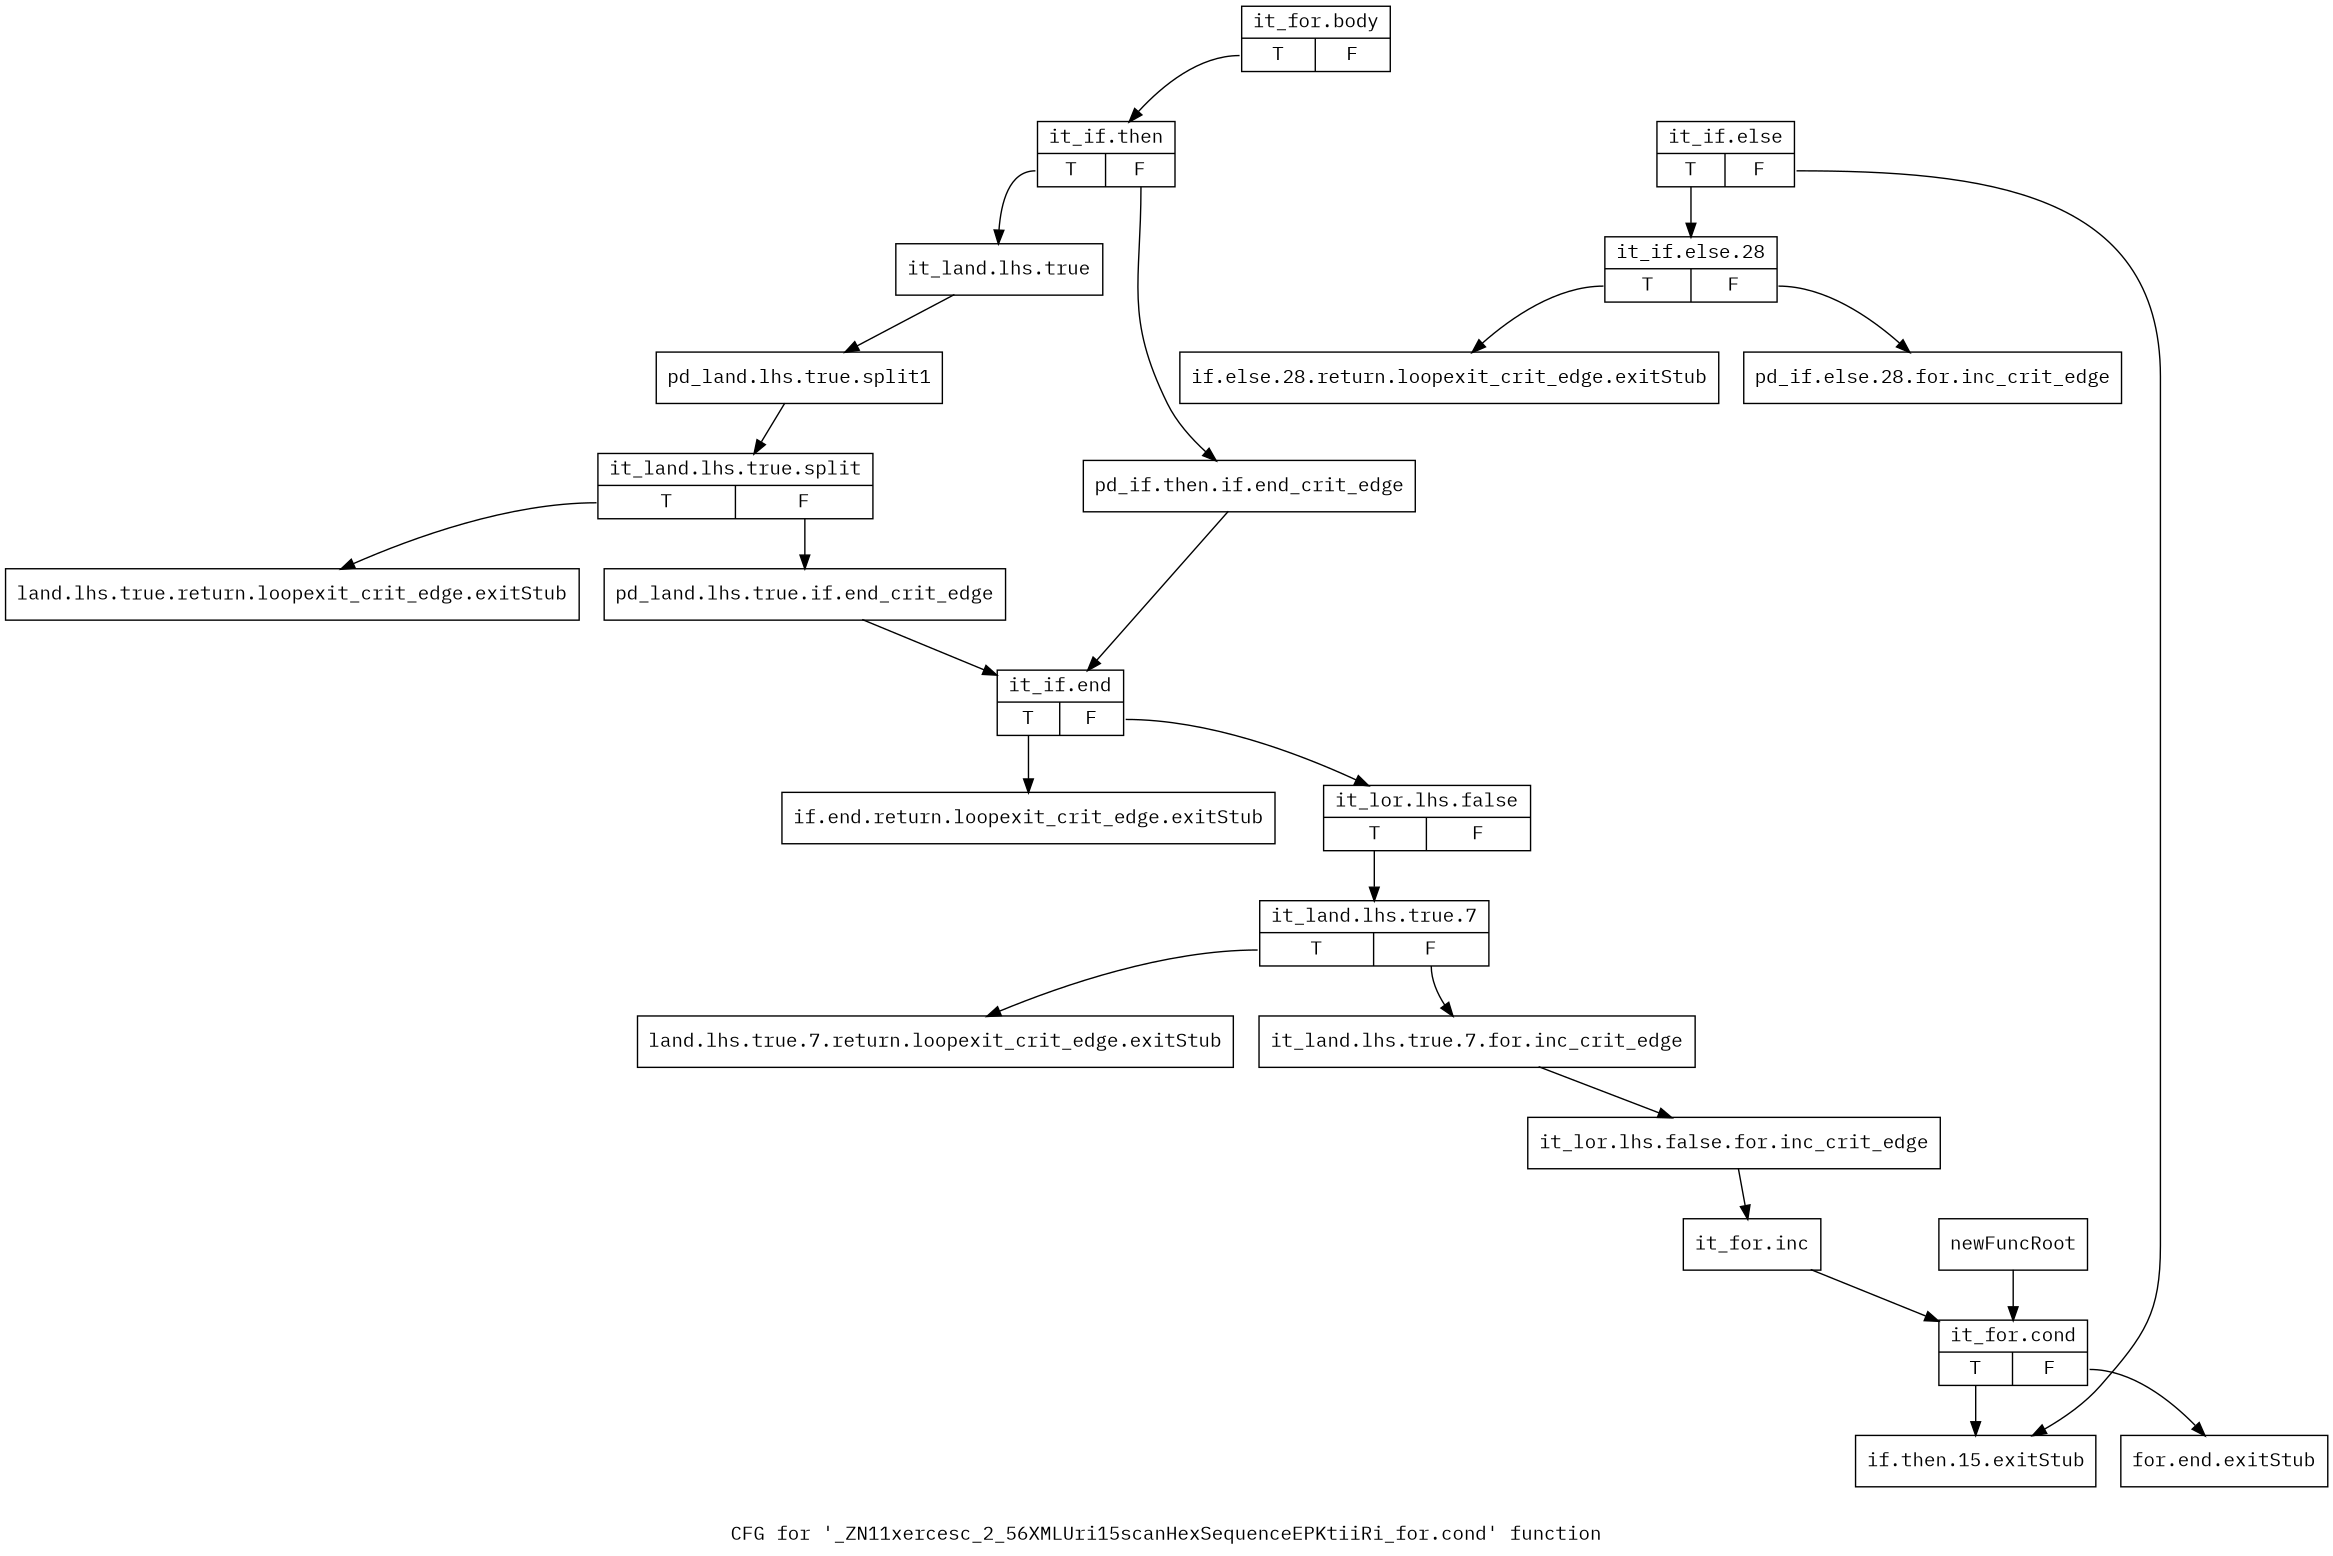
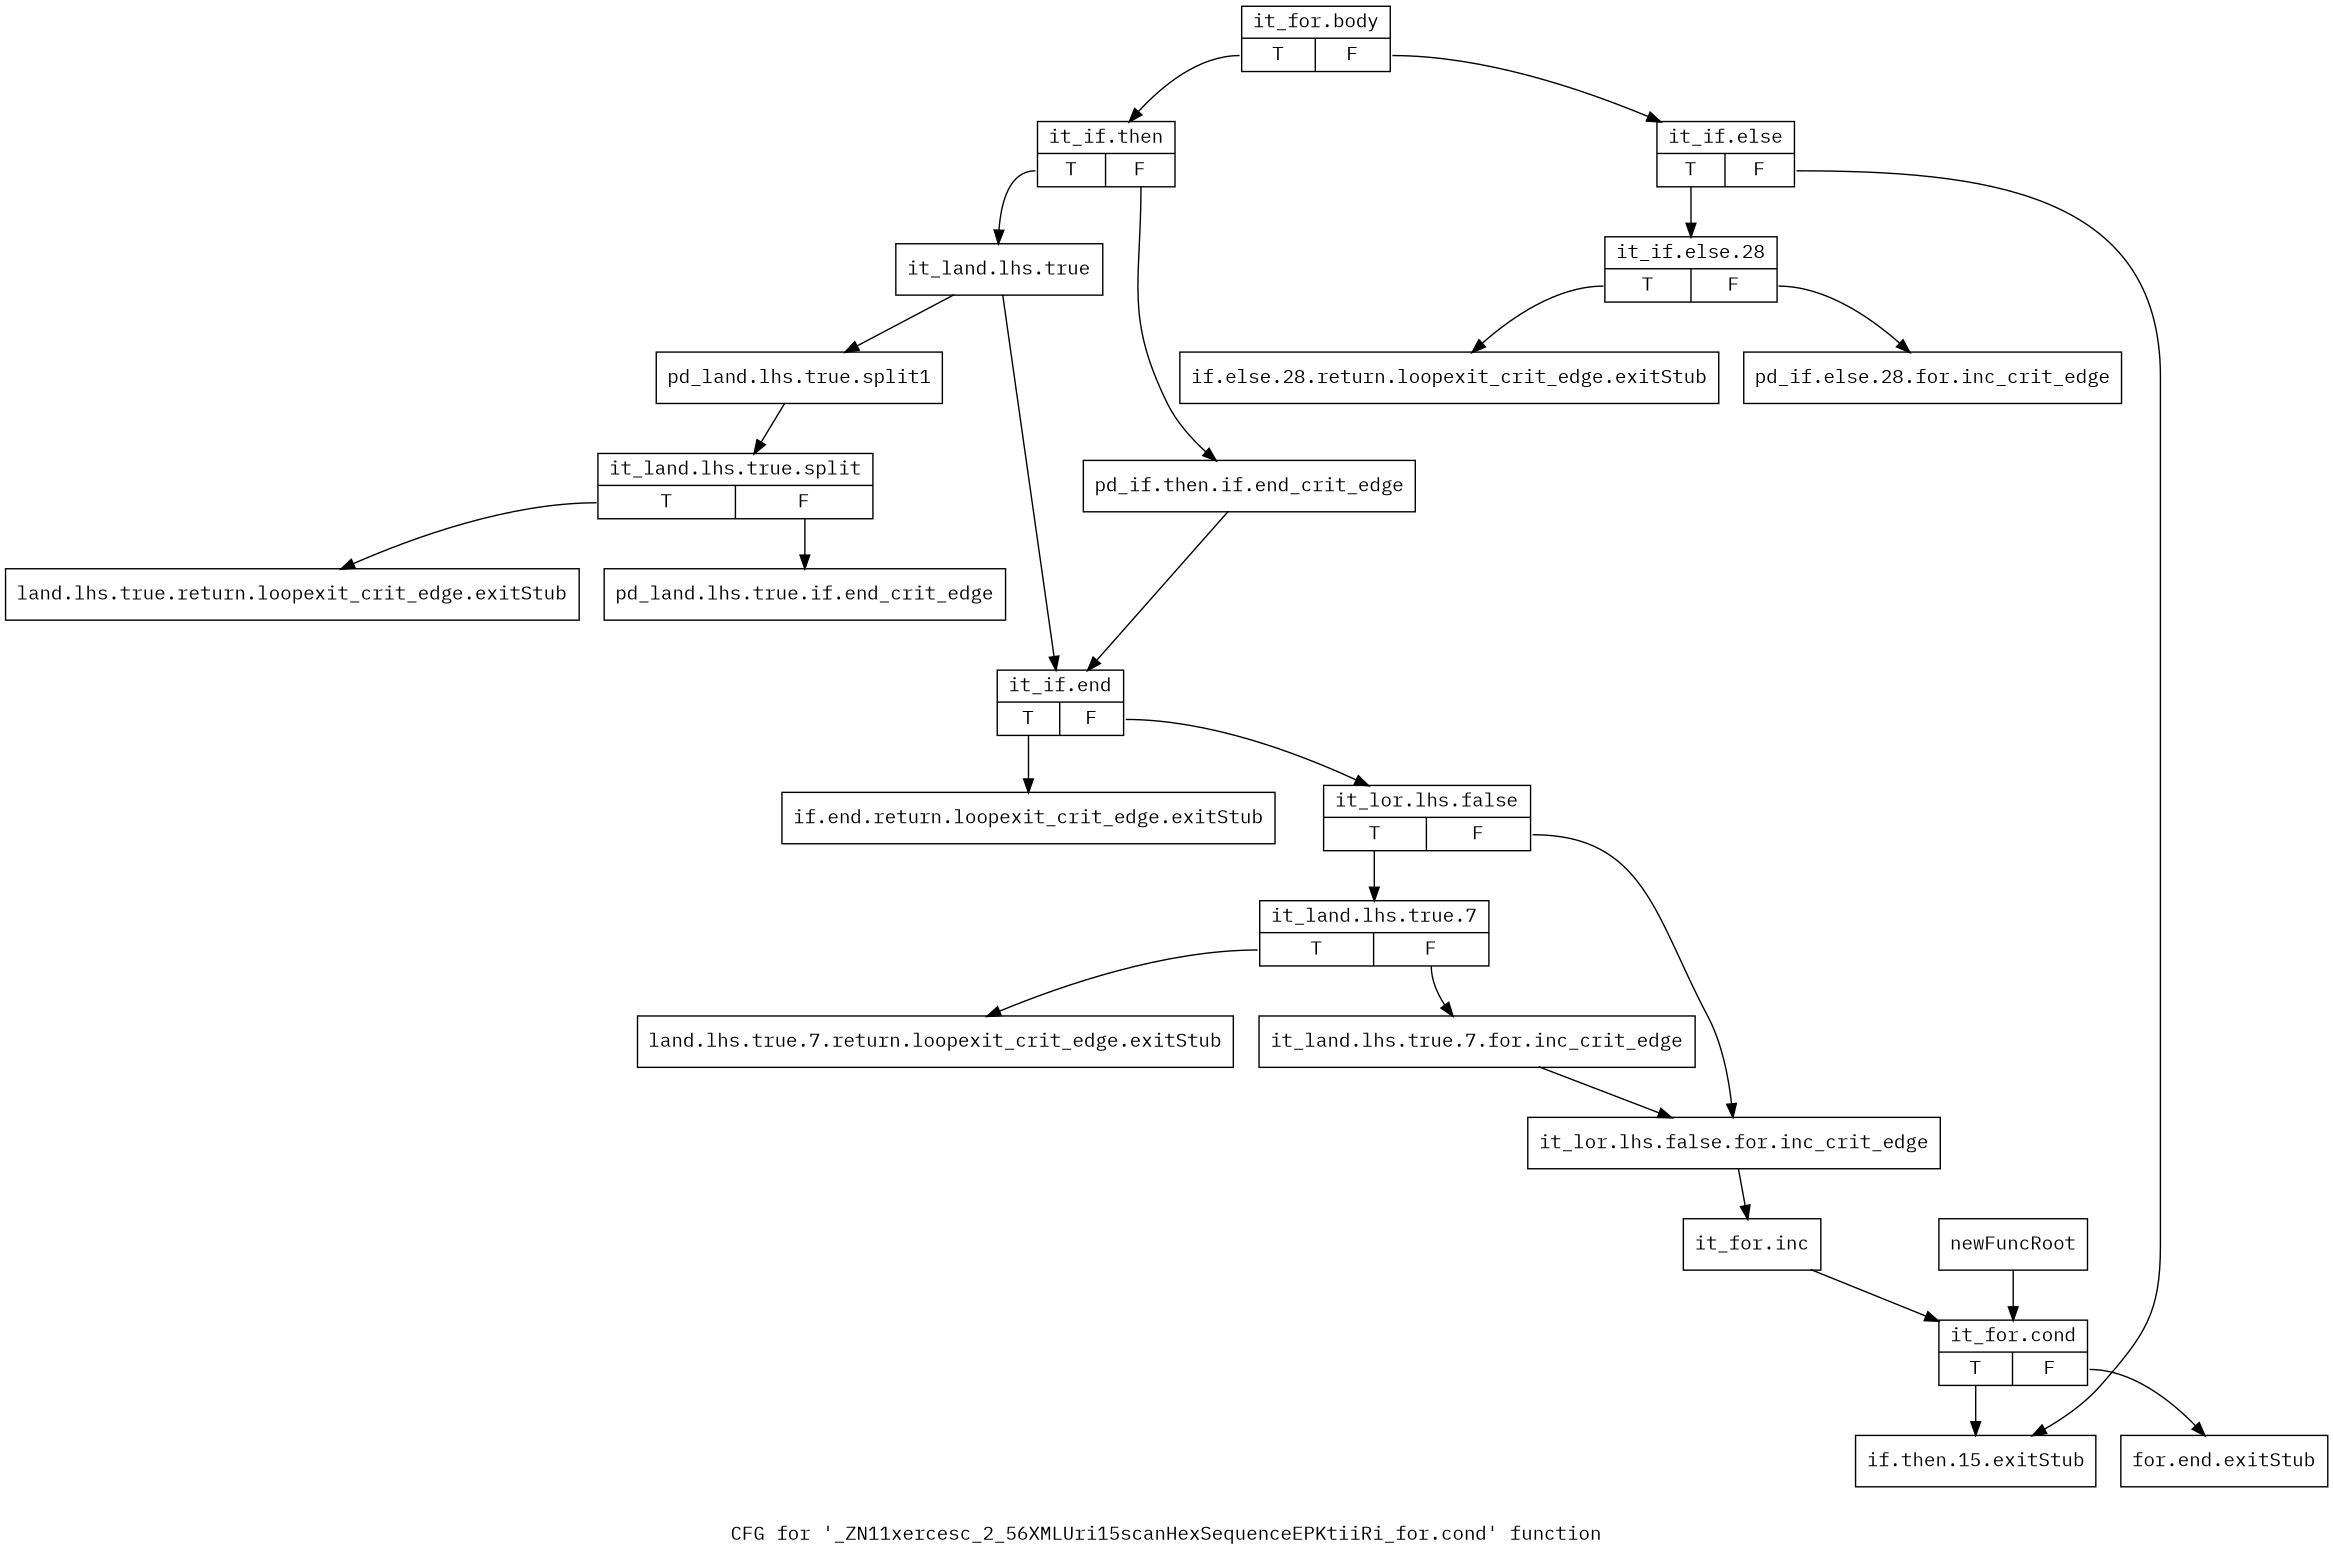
edge "it_for.body" -> "it_if.else": added
edge "pd_land.lhs.true.if.end_crit_edge" -> "it_if.end": now "it_land.lhs.true" -> "it_if.end"
edge "it_lor.lhs.false" -> "it_lor.lhs.false.for.inc_crit_edge": added
